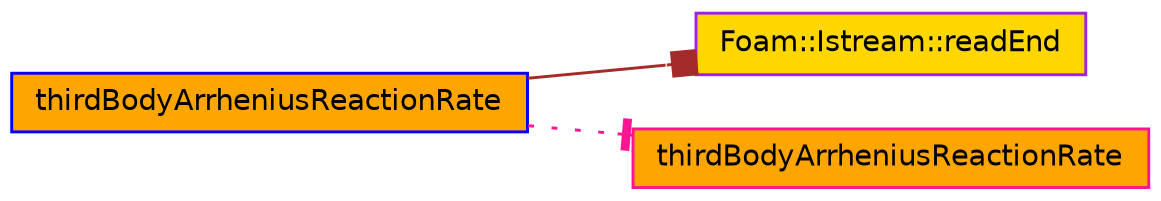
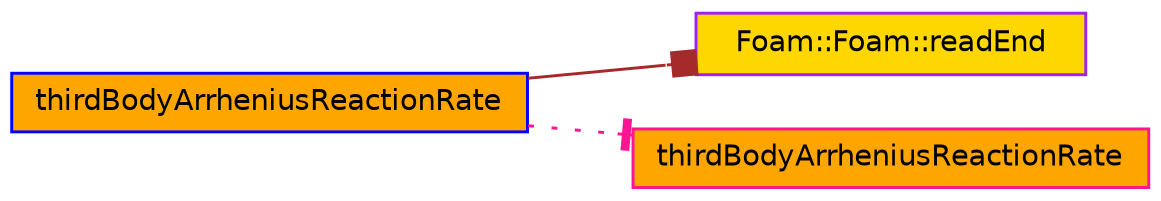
node "Foam::Istream::readEnd": label "Foam::Istream::readEnd" -> "Foam::Foam::readEnd"
